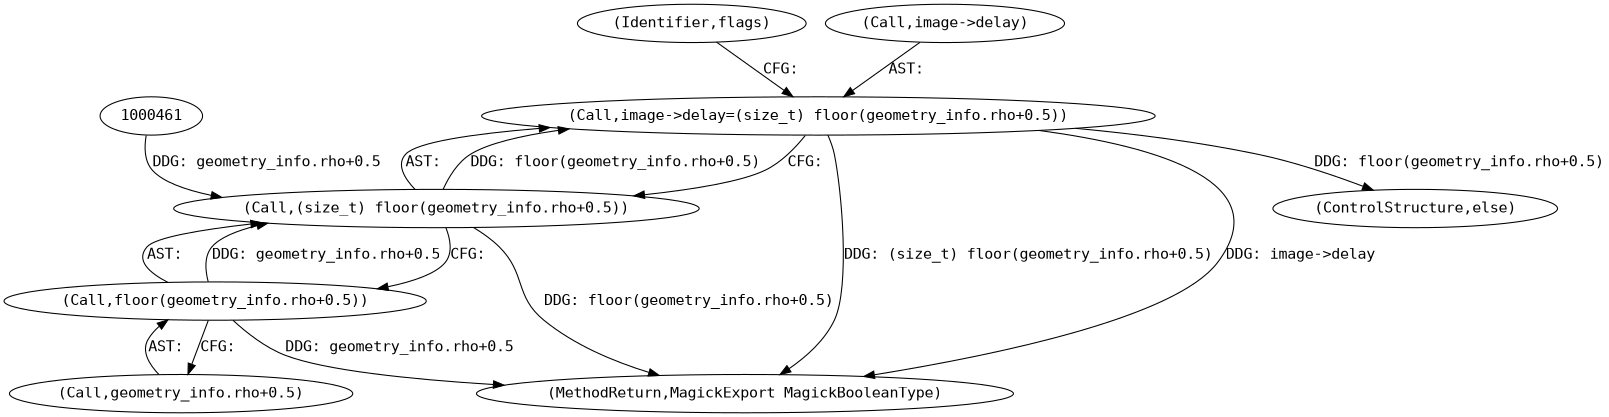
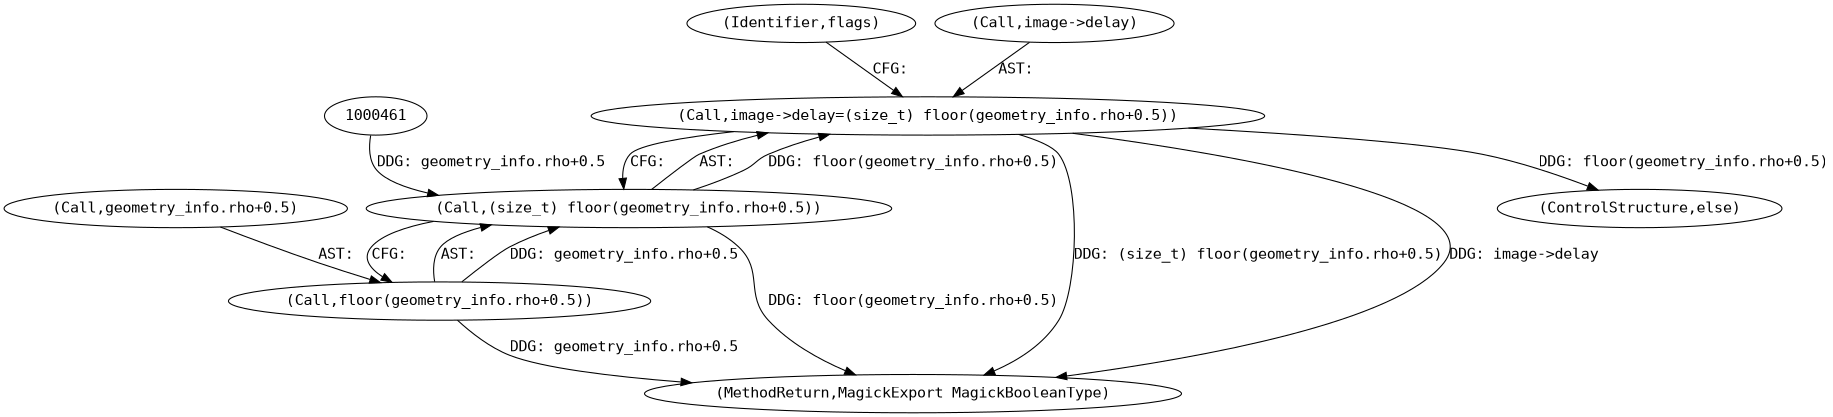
edge "(Call,floor(geometry_info.rho+0.5))" -> "(Call,geometry_info.rho+0.5)": removed, label "CFG:"
